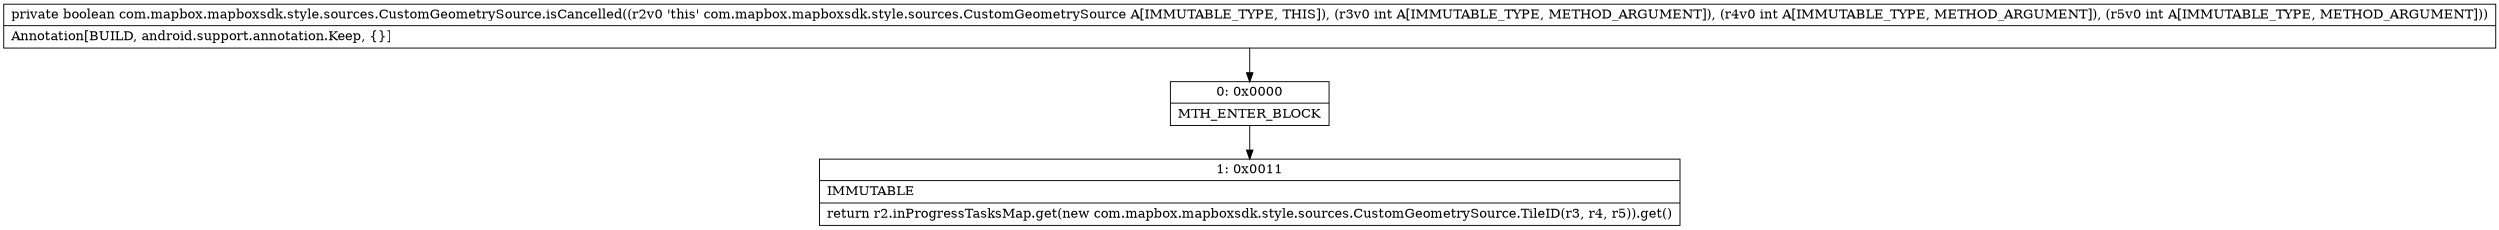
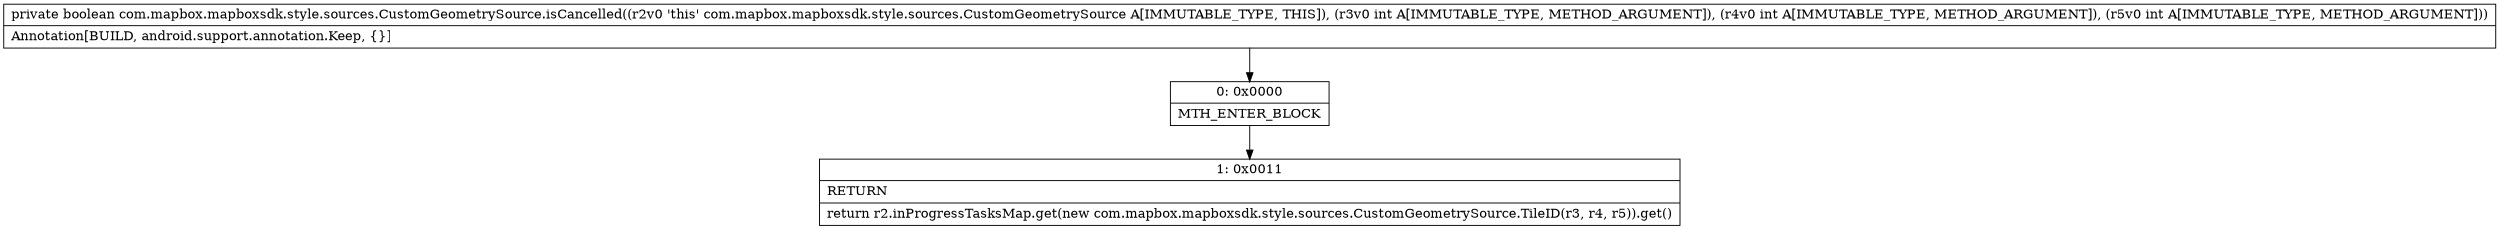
node "1: 0x0011": text "IMMUTABLE" -> "RETURN"
